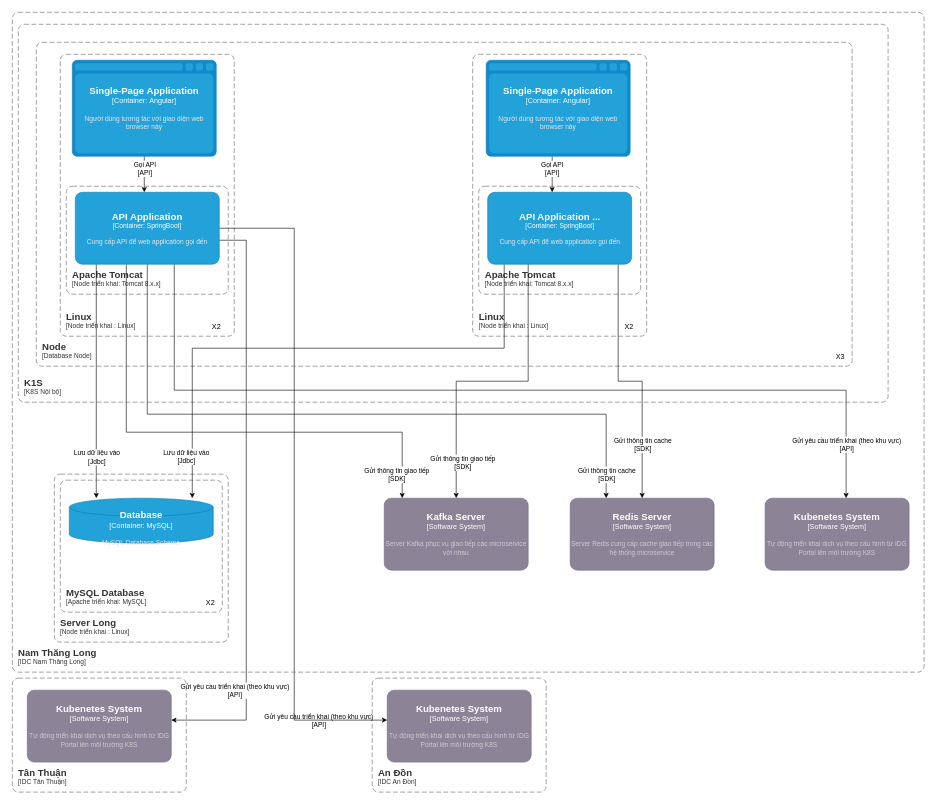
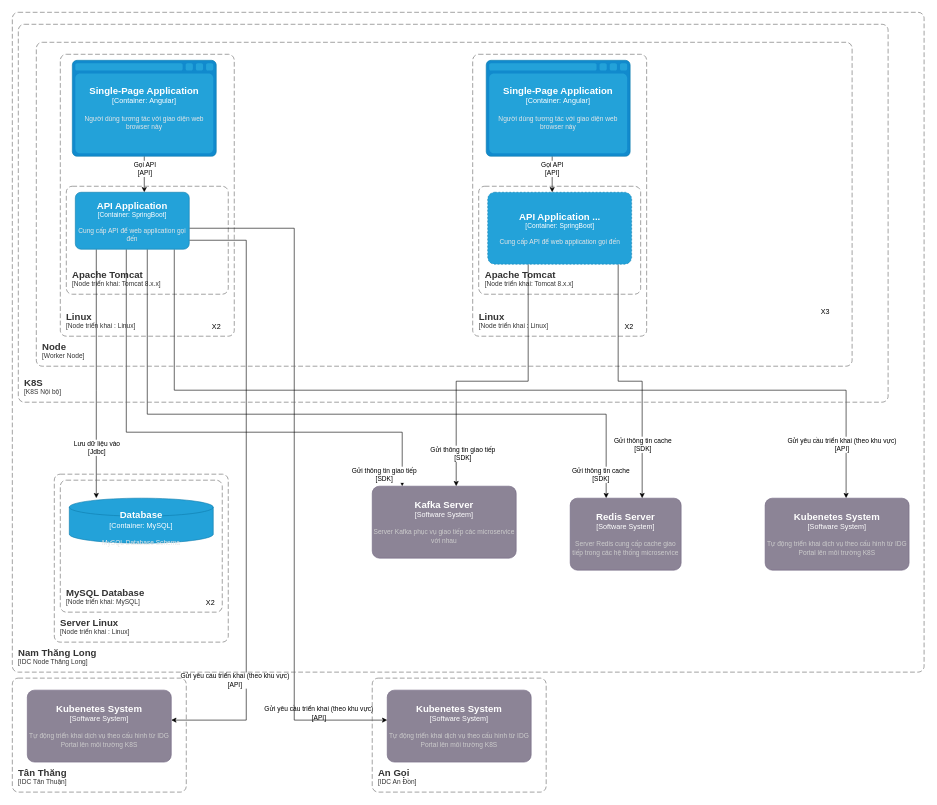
node "API Application [Container: SpringBoot] Cung cấp API để web application gọi đến": size 144x72 -> 114x57
node "API Application ... [Container: SpringBoot] Cung cấp API để web application gọi đến": style solid -> dashed
node "Node [Database Node]": label "Node [Database Node]" -> "Node [Worker Node]"
node "X3": moved (840, 357) -> (825, 312)
node "K1S [K8S Nội bộ]": label "K1S [K8S Nội bộ]" -> "K8S [K8S Nội bộ]"
edge "API Application ... [Container: SpringBoot] Cung cấp API để web application gọi đến" -> "Database [Container: MySQL] MySQL Database Schema": removed, label "Lưu dữ liệu vào[Jdbc]"
node "Kafka Server [Software System] Server Kafka phục vụ giao tiếp các microservice với nhau": moved (456, 534) -> (444, 522)
node "Redis Server [Software System] Server Redis cung cấp cache giao tiếp trong các hệ thống microservice": size 144x72 -> 111x72
node "MySQL Database [Apache triển khai: MySQL]": label "MySQL Database [Apache triển khai: MySQL]" -> "MySQL Database [Node triển khai: MySQL]"
node "Server Long [Node triển khai : Linux]": label "Server Long [Node triển khai : Linux]" -> "Server Linux [Node triển khai : Linux]"
node "Nam Thăng Long [IDC Nam Thăng Long]": label "Nam Thăng Long [IDC Nam Thăng Long]" -> "Nam Thăng Long [IDC Node Thăng Long]"
node "Tân Thuận [IDC Tân Thuận]": label "Tân Thuận [IDC Tân Thuận]" -> "Tân Thăng [IDC Tân Thuận]"
node "An Đồn [IDC An Đồn]": label "An Đồn [IDC An Đồn]" -> "An Gọi [IDC An Đồn]"
